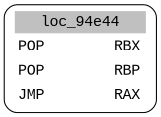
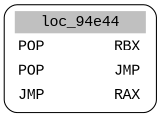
node "loc_94e44": text "POP        RBP" -> "POP        JMP"
